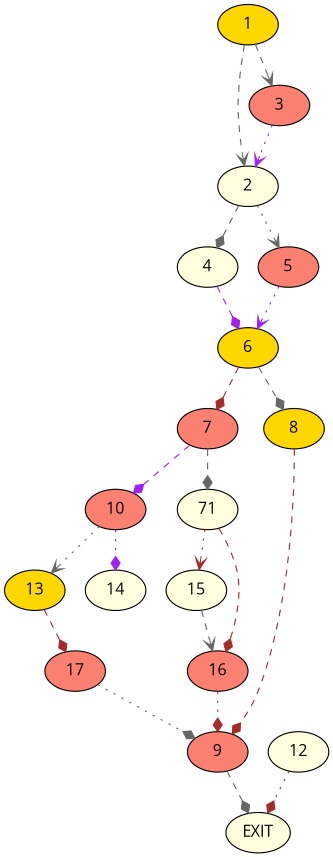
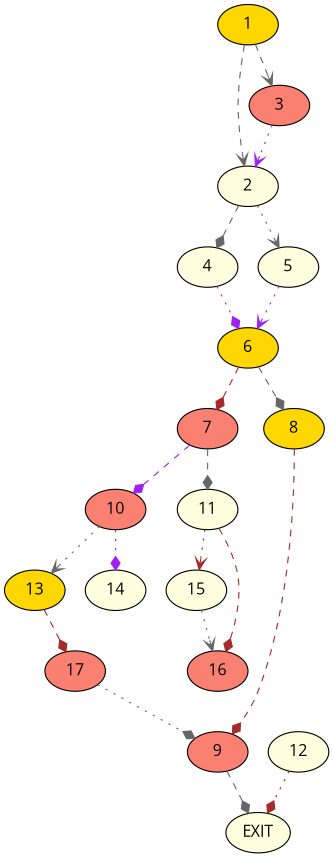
node "5": fillcolor salmon -> lightyellow
edge "4" -> "6": style dashed -> dotted
node "71": label "71" -> "11"
edge "15" -> "16": style dashed -> dotted
edge "16" -> "9": removed
